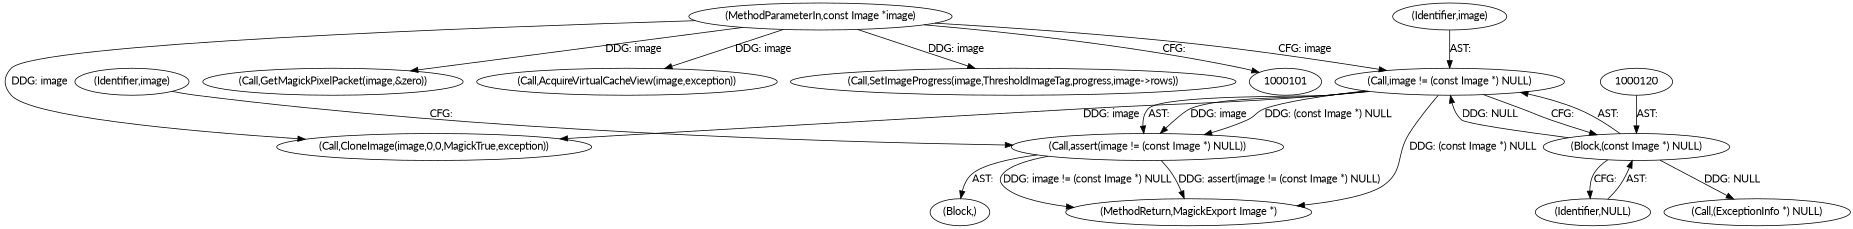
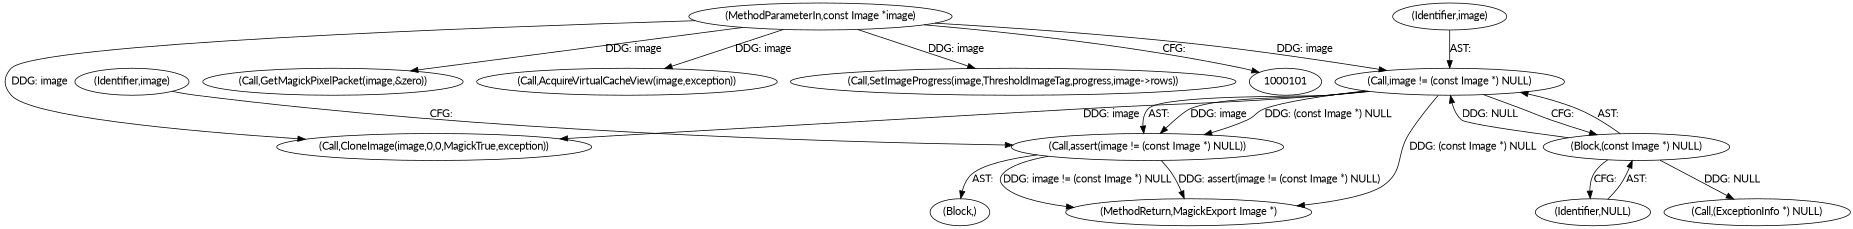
edge "(MethodParameterIn,const Image *image)" -> "(Call,image != (const Image *) NULL)": label "CFG: image" -> "DDG: image"
node "1000120": removed
